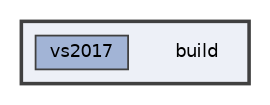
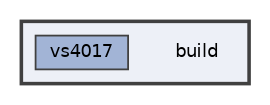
node "vs2017": label "vs2017" -> "vs4017"
